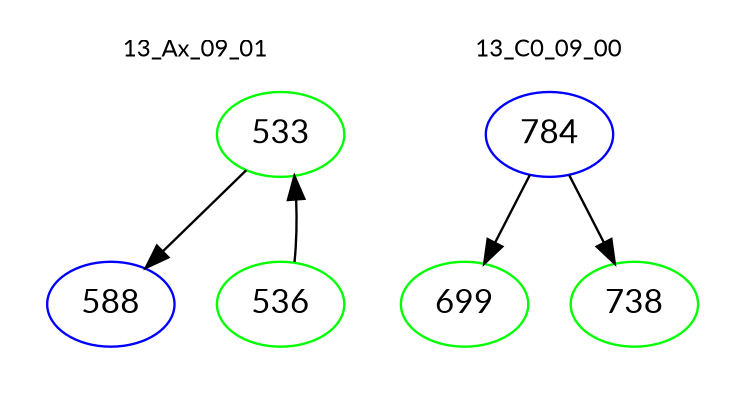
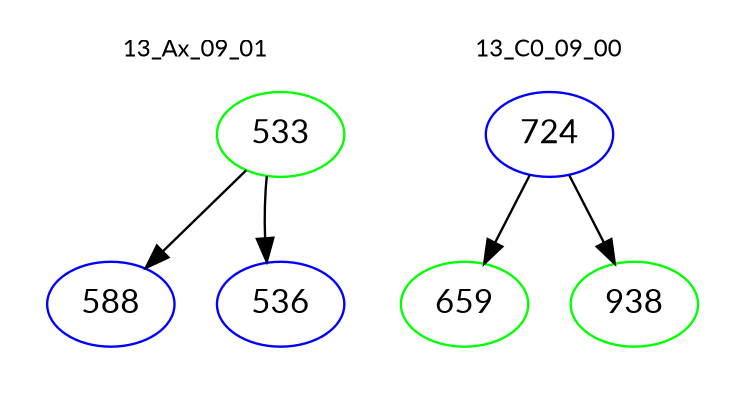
node "784": label "784" -> "724"
edge "536" -> "533": reversed
node "536": color green -> blue
node "699": label "699" -> "659"
node "738": label "738" -> "938"
